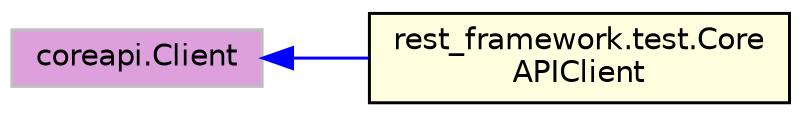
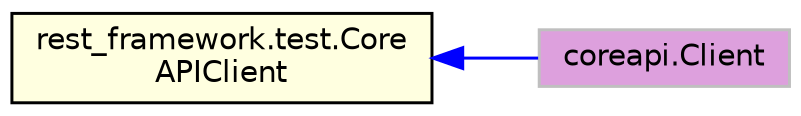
edge "rest_framework.test.Core APIClient" -> "coreapi.Client": reversed
